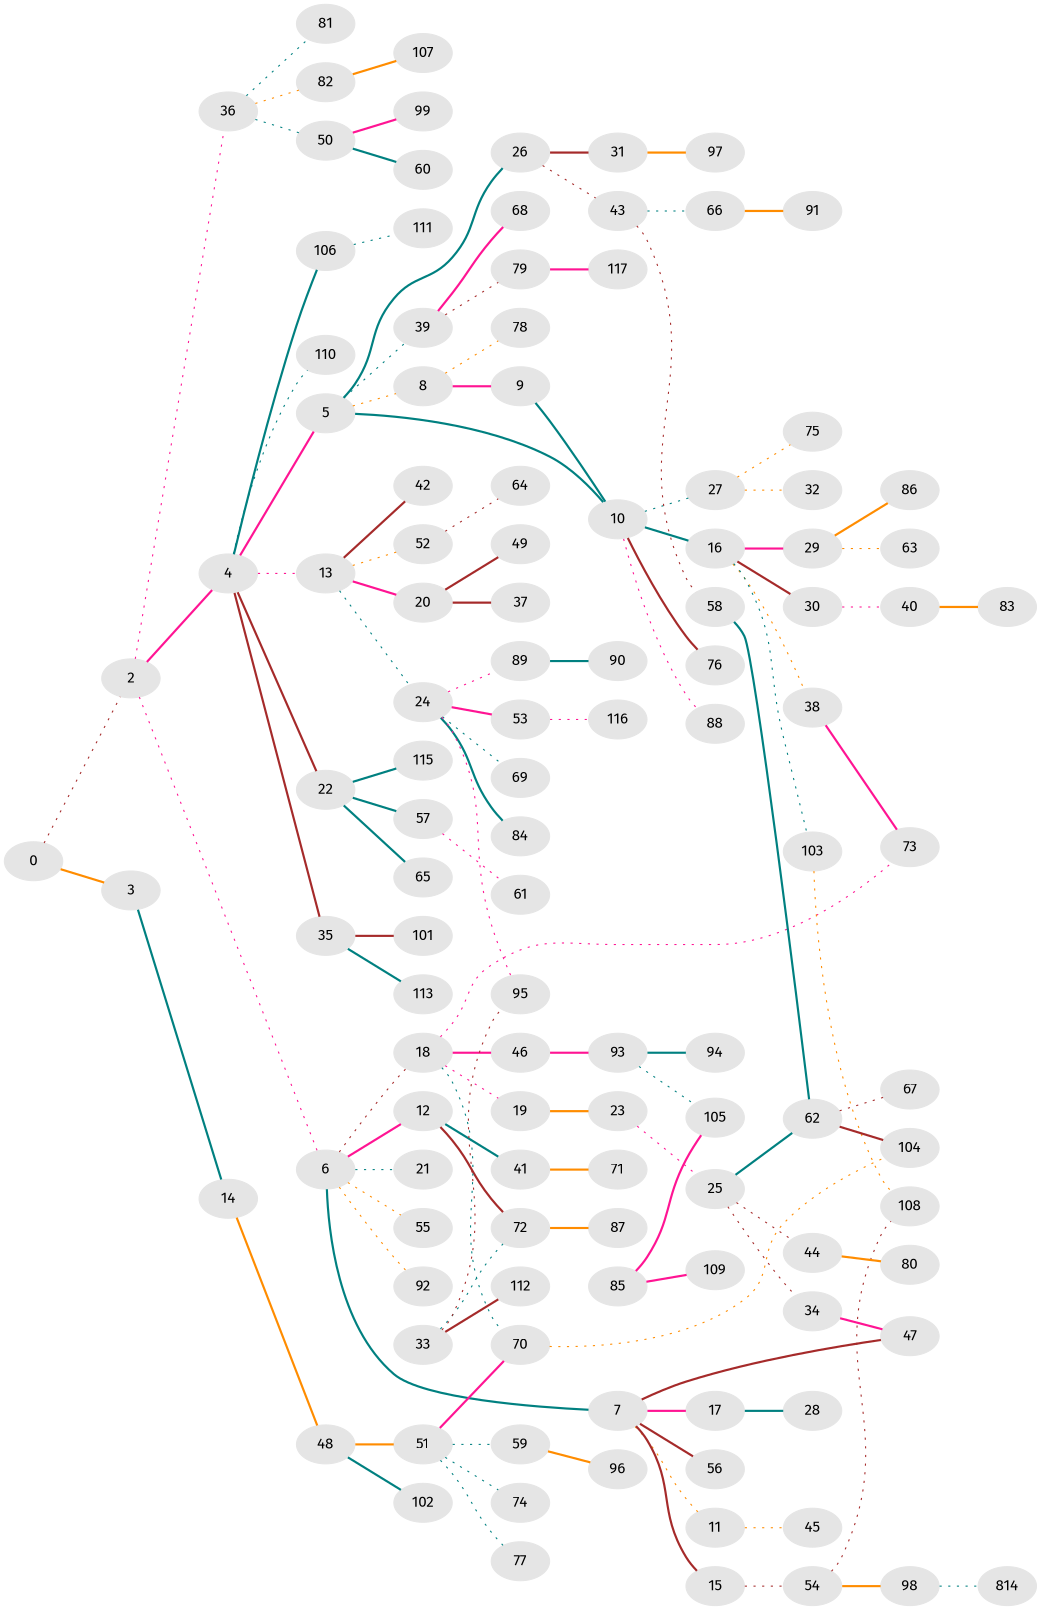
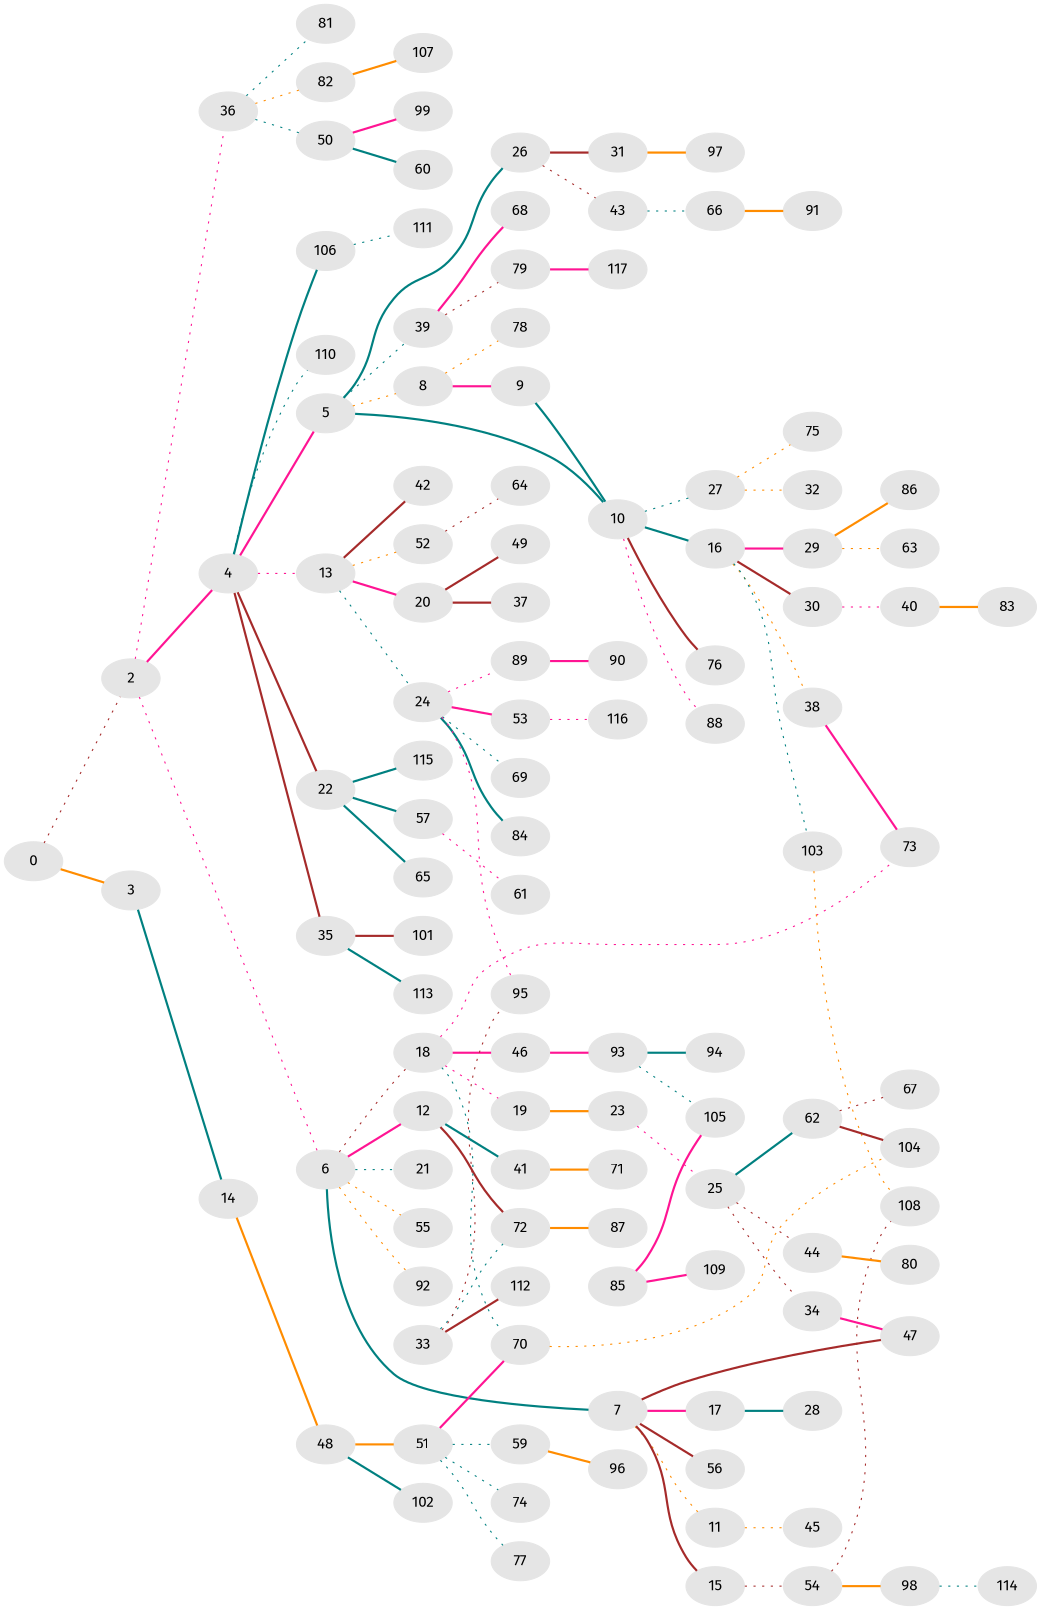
node "58": removed
edge "89" -- "90": color teal -> deeppink
node "814": label "814" -> "114"
